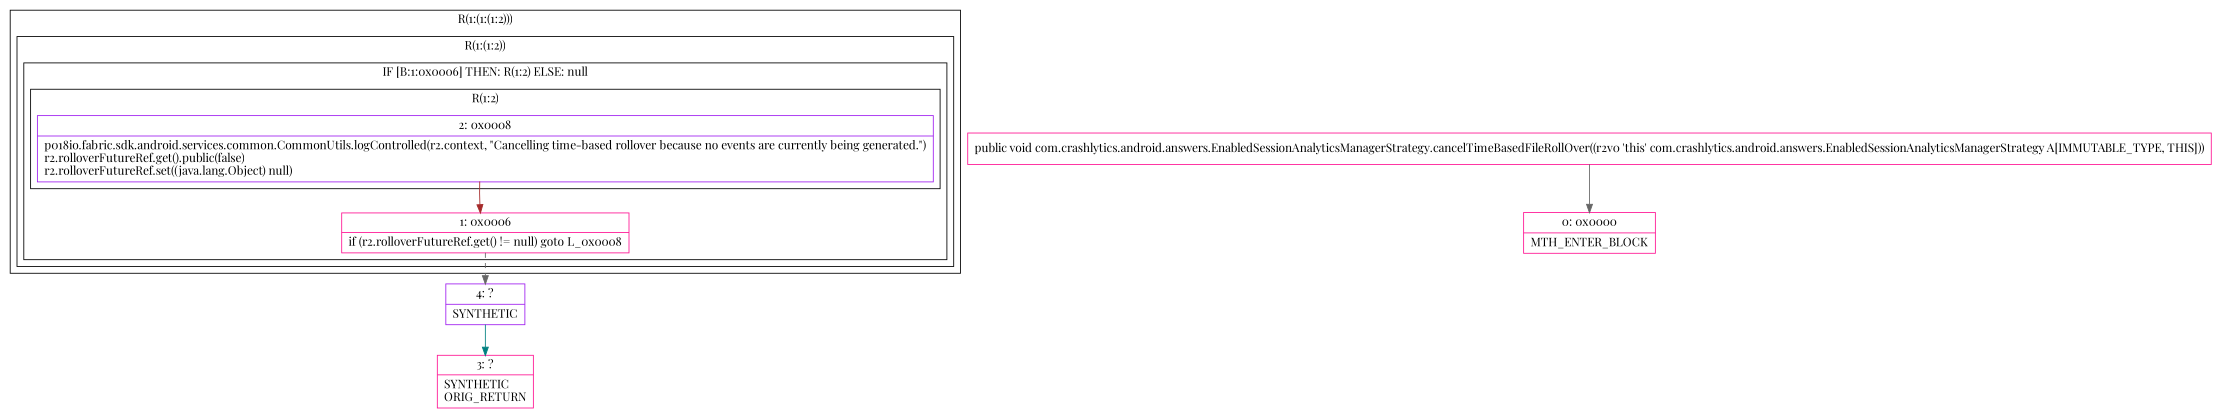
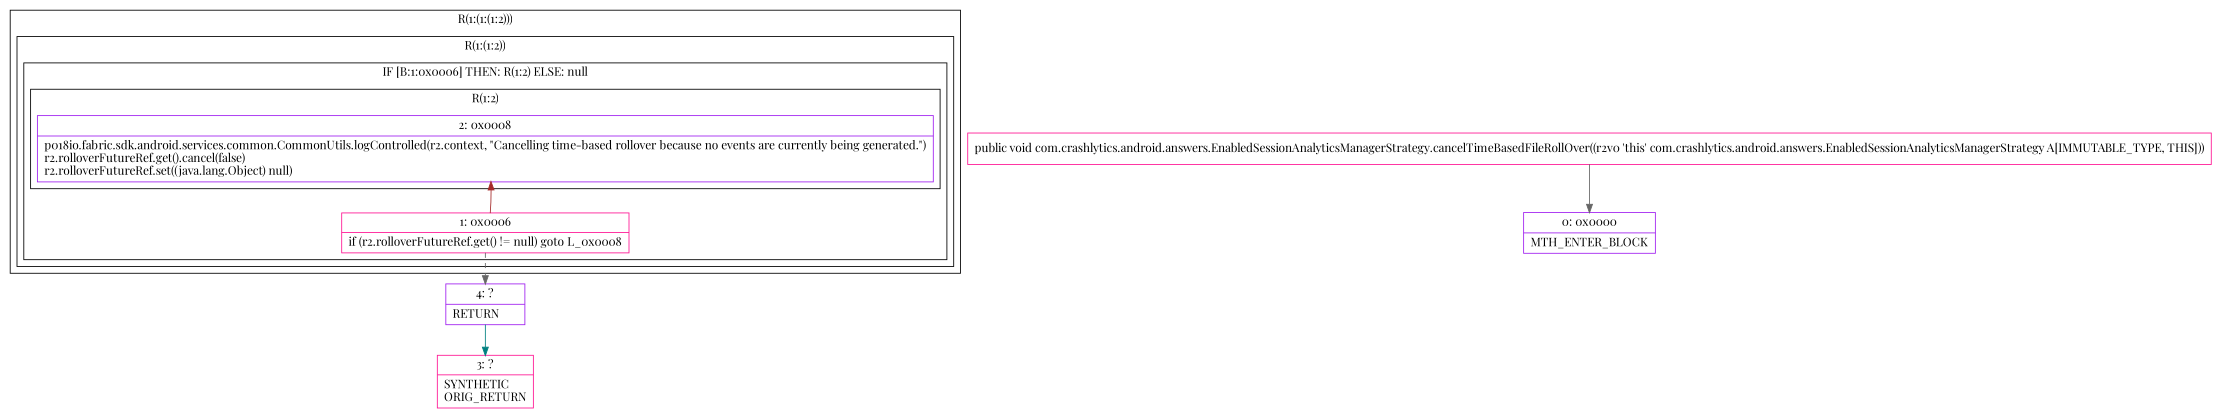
node "2: 0x0008": text "r2.rolloverFutureRef.get().public(false)" -> "r2.rolloverFutureRef.get().cancel(false)"
edge "2: 0x0008" -> "1: 0x0006": reversed
node "0: 0x0000": color deeppink -> purple
node "4: ?": text "SYNTHETIC" -> "RETURN"
